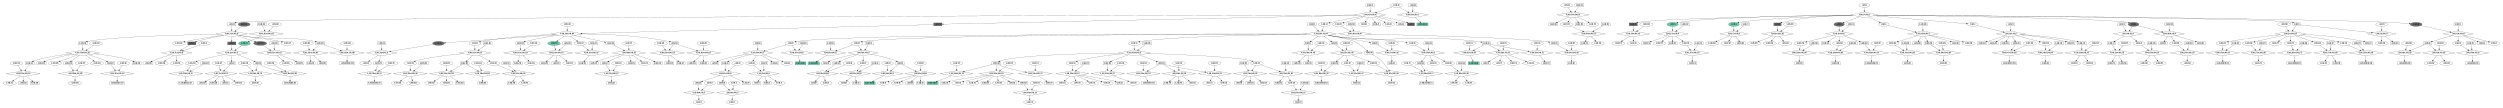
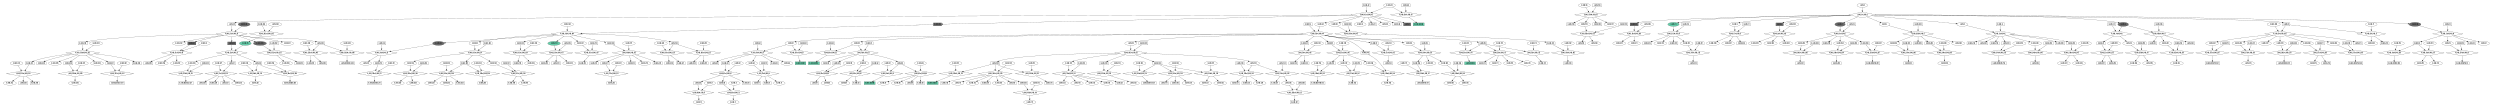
node "4_649_9": fillcolor aquamarine3 -> white
node "4_649_287": removed
